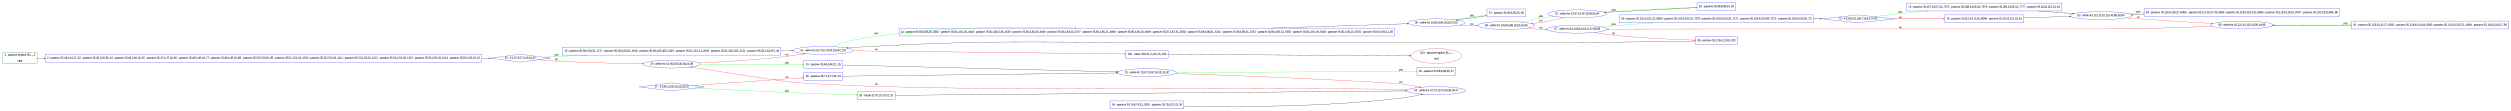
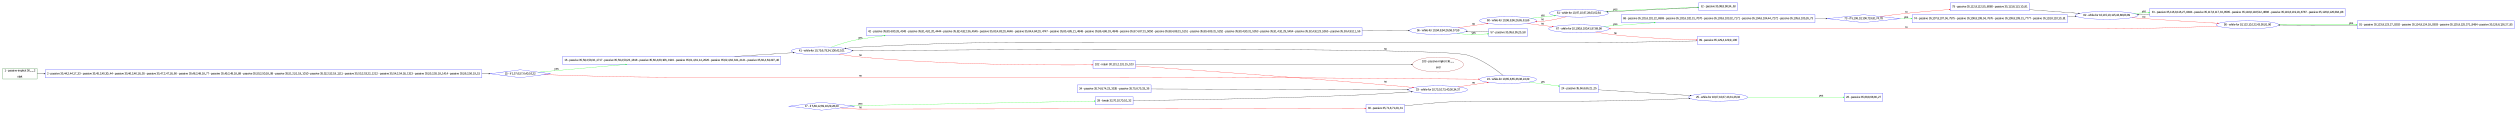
edge "23 - while-for 10,65,8,65,36,38,24,39" -> "41 - while-for 10,79,6,79,34,100,42,101": color #ff0000 -> #000000
edge "25 - while-for 10,67,10,67,43,31,26,32" -> "33 - while-for 10,73,10,73,40,36,34,37": now "102 - return 30,131,2,131,15,,103" -> "33 - while-for 10,73,10,73,40,36,34,37"
